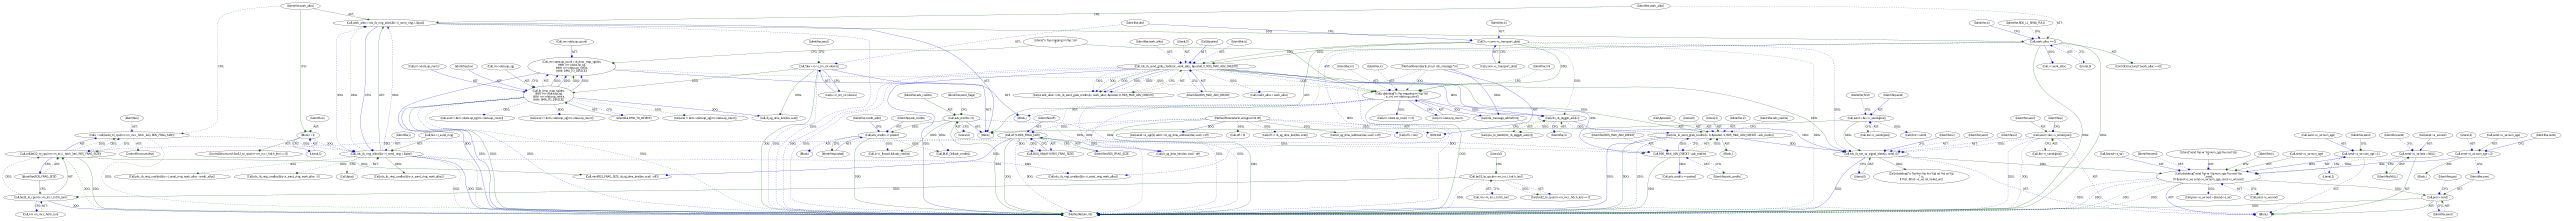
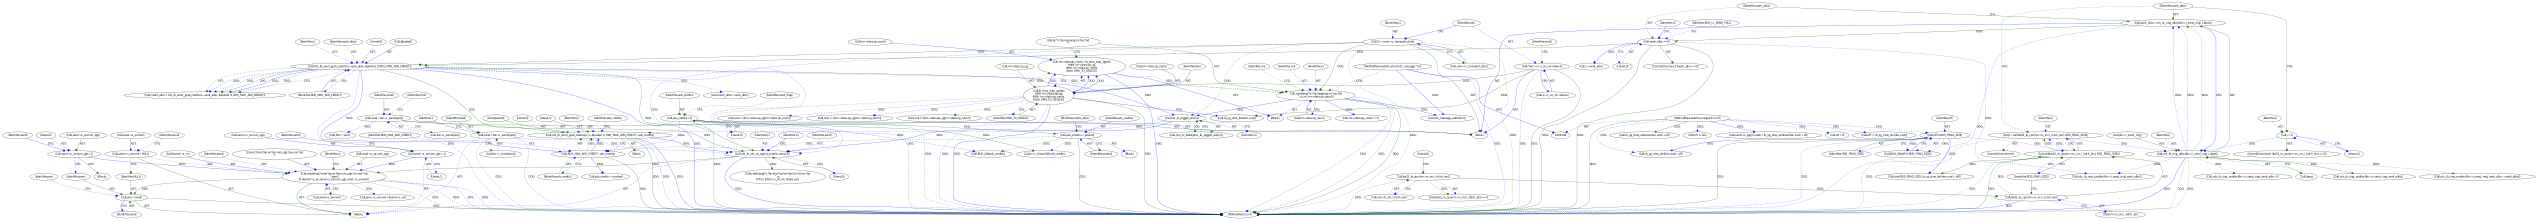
node "(Block,i = 1)": label "(Block,i = 1)" -> "(Call,i = 1)"
node "(Call,cpu_to_be64(rds_ib_piggyb_ack(ic)))": label "(Call,cpu_to_be64(rds_ib_piggyb_ack(ic)))" -> "(Call,cpu_to_be64(prev_ib_piggyb_ack(ic)))"
node "(ControlStructure,else)": label "(ControlStructure,else)" -> "(ControlStructure,ret)"
edge "(Identifier,NULL)" -> "(Call,send->s_wr.next = NULL)": now "(Identifier,NULL)" -> "(Call,prev = send)"
